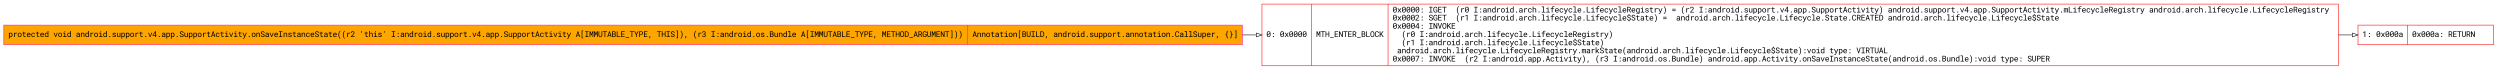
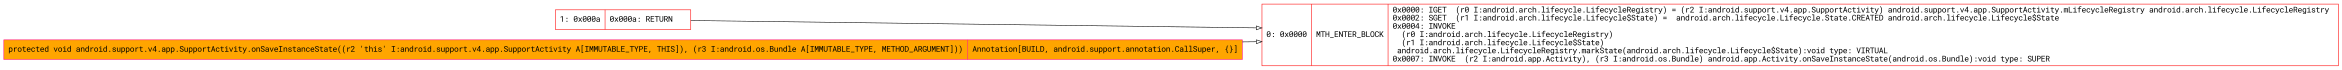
edge "0: 0x0000" -> "1: 0x000a": reversed
